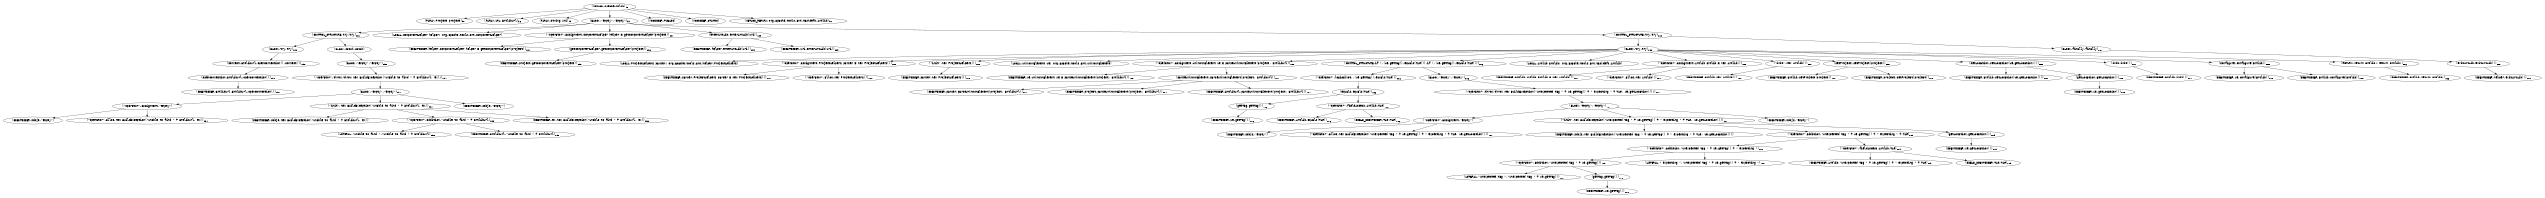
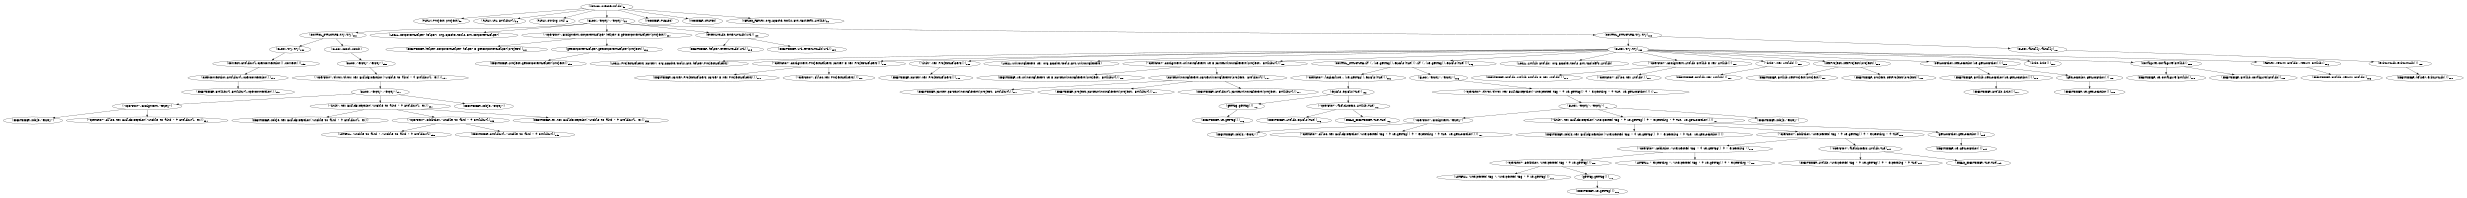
edge "(init,init())" -> "(IDENTIFIER,antlib,init())": now "(IDENTIFIER,antlib,setLocation(ue.getLocation()))" -> "(IDENTIFIER,antlib,init())"
